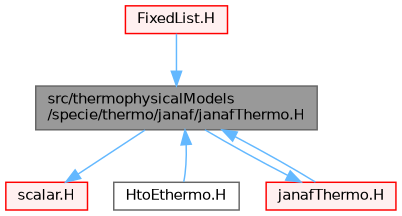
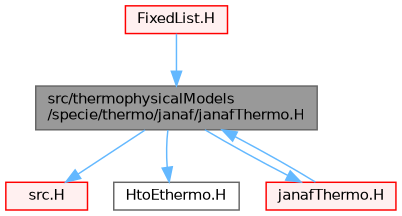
edge "HtoEthermo.H" -> "src/thermophysicalModels /specie/thermo/janaf/janafThermo.H": reversed
node "scalar.H": label "scalar.H" -> "src.H"
